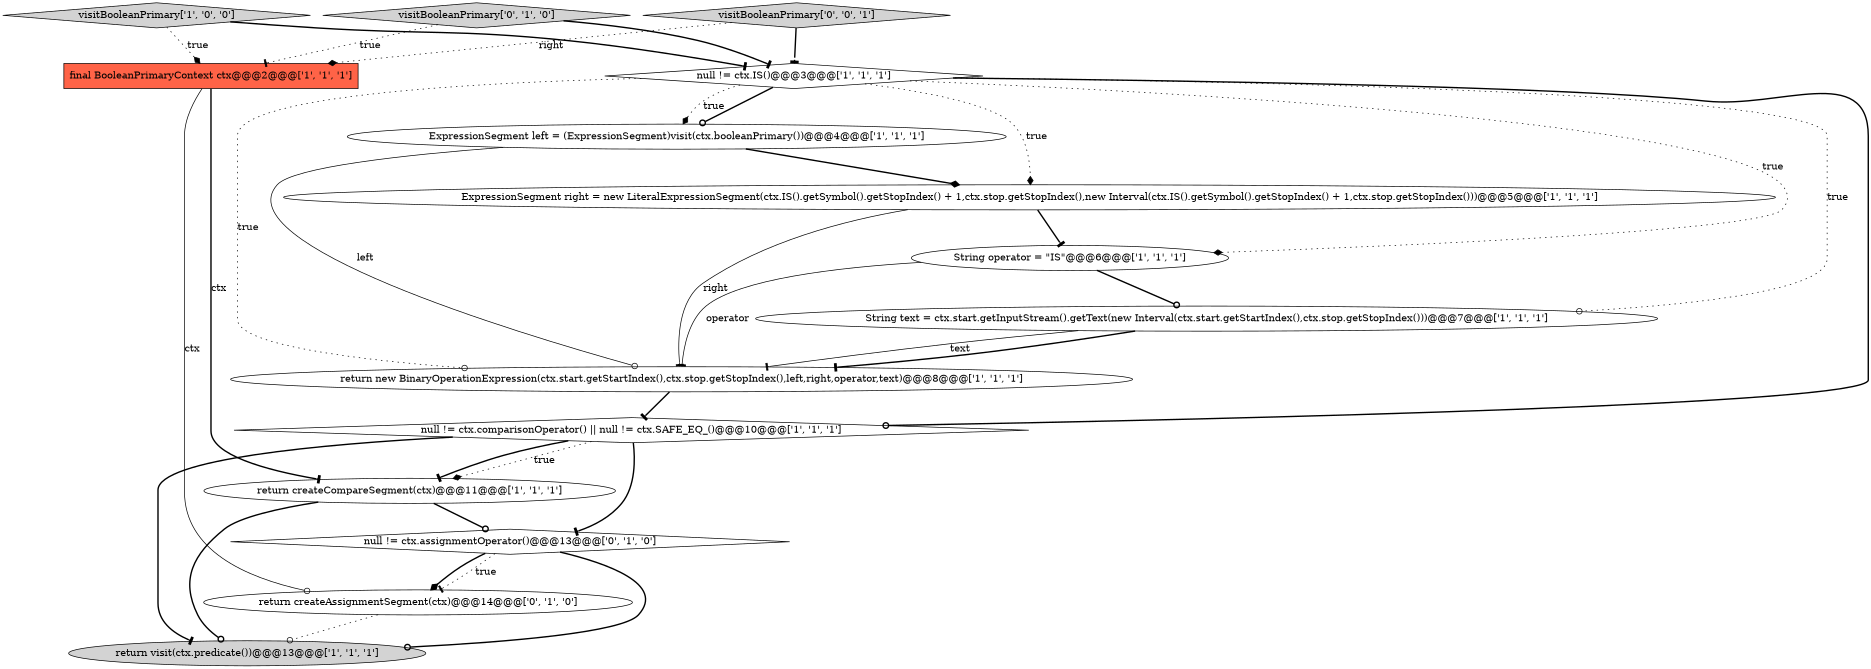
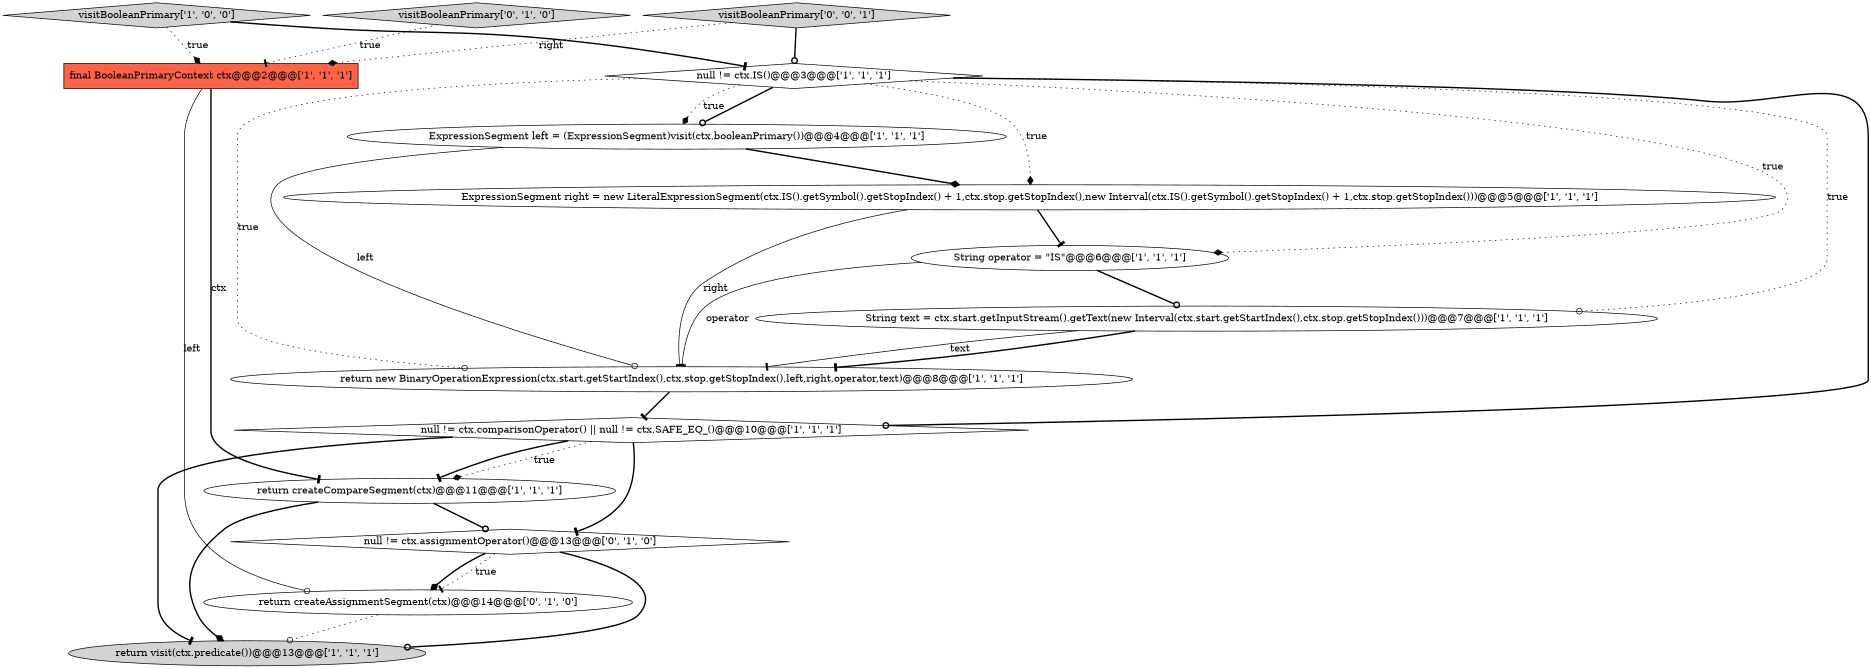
edge "visitBooleanPrimary['0', '1', '0']" -> "null != ctx.IS()@@@3@@@['1', '1', '1']": removed
edge "visitBooleanPrimary['0', '0', '1']" -> "null != ctx.IS()@@@3@@@['1', '1', '1']": arrowhead tee -> odot
edge "final BooleanPrimaryContext ctx@@@2@@@['1', '1', '1']" -> "return createAssignmentSegment(ctx)@@@14@@@['0', '1', '0']": label "ctx" -> "left"
edge "return createCompareSegment(ctx)@@@11@@@['1', '1', '1']" -> "return visit(ctx.predicate())@@@13@@@['1', '1', '1']": arrowhead odot -> diamond
